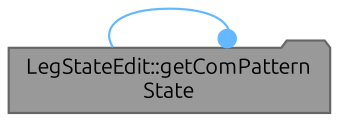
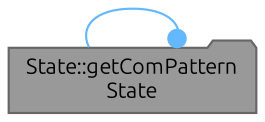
node "LegStateEdit::getComPattern State": label "LegStateEdit::getComPattern State" -> "State::getComPattern State"
